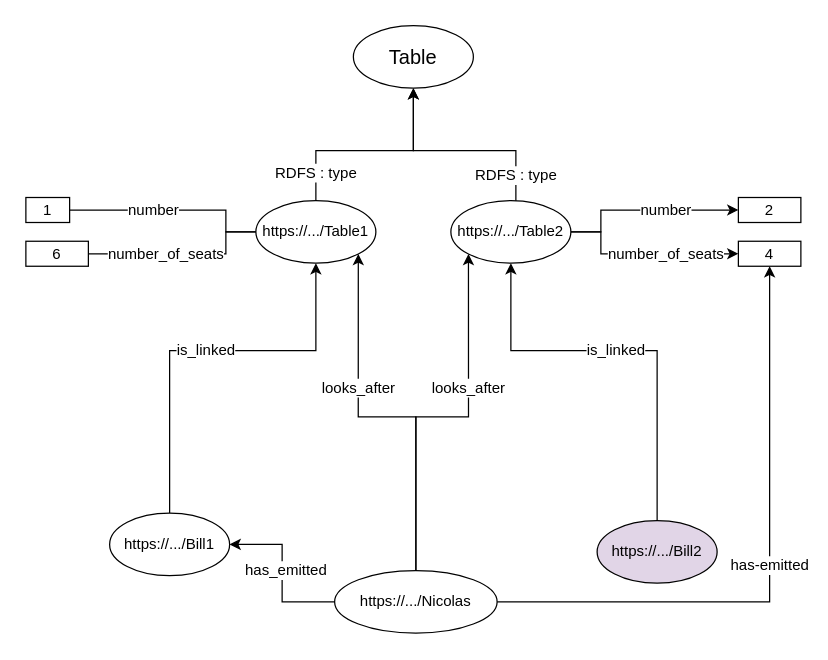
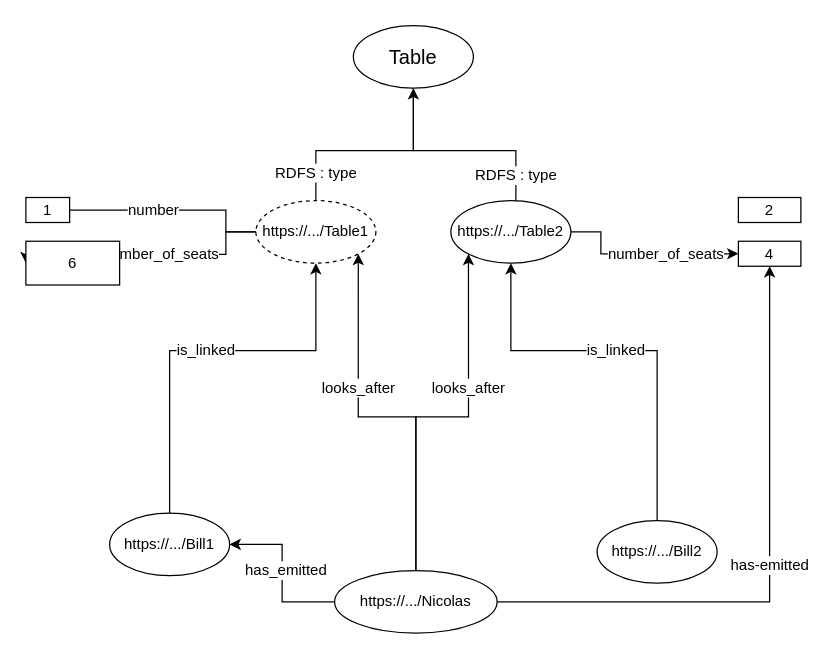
edge "https://.../Table1" -> "Table": arrowhead classic -> none
edge "https://.../Table2" -> "2": removed, label "number"
node "https://.../Table1": style solid -> dashed
node "6": size 63x25 -> 94x44
node "https://.../Bill2": fillcolor #e1d5e7 -> #ffffff
